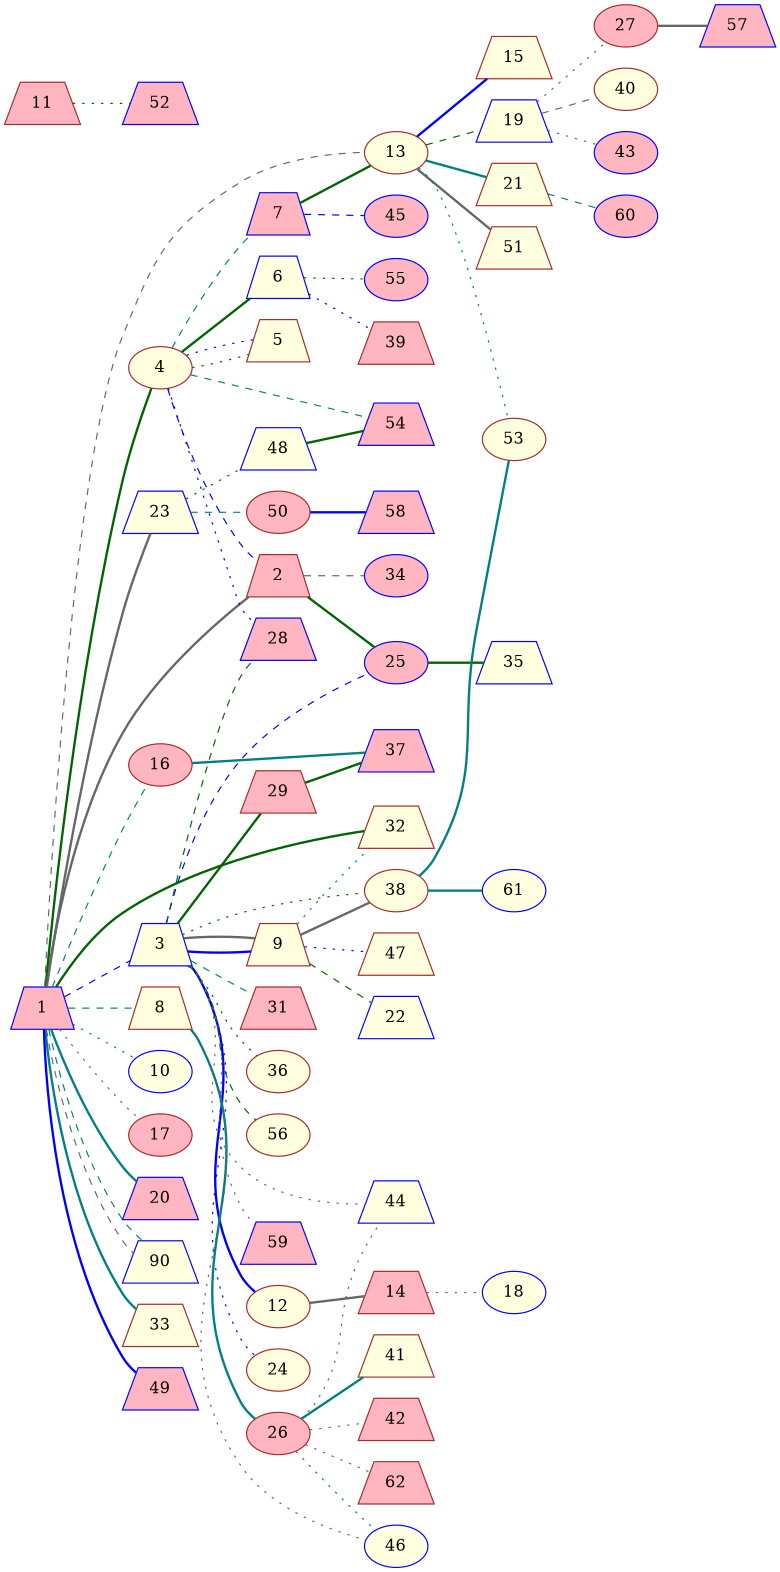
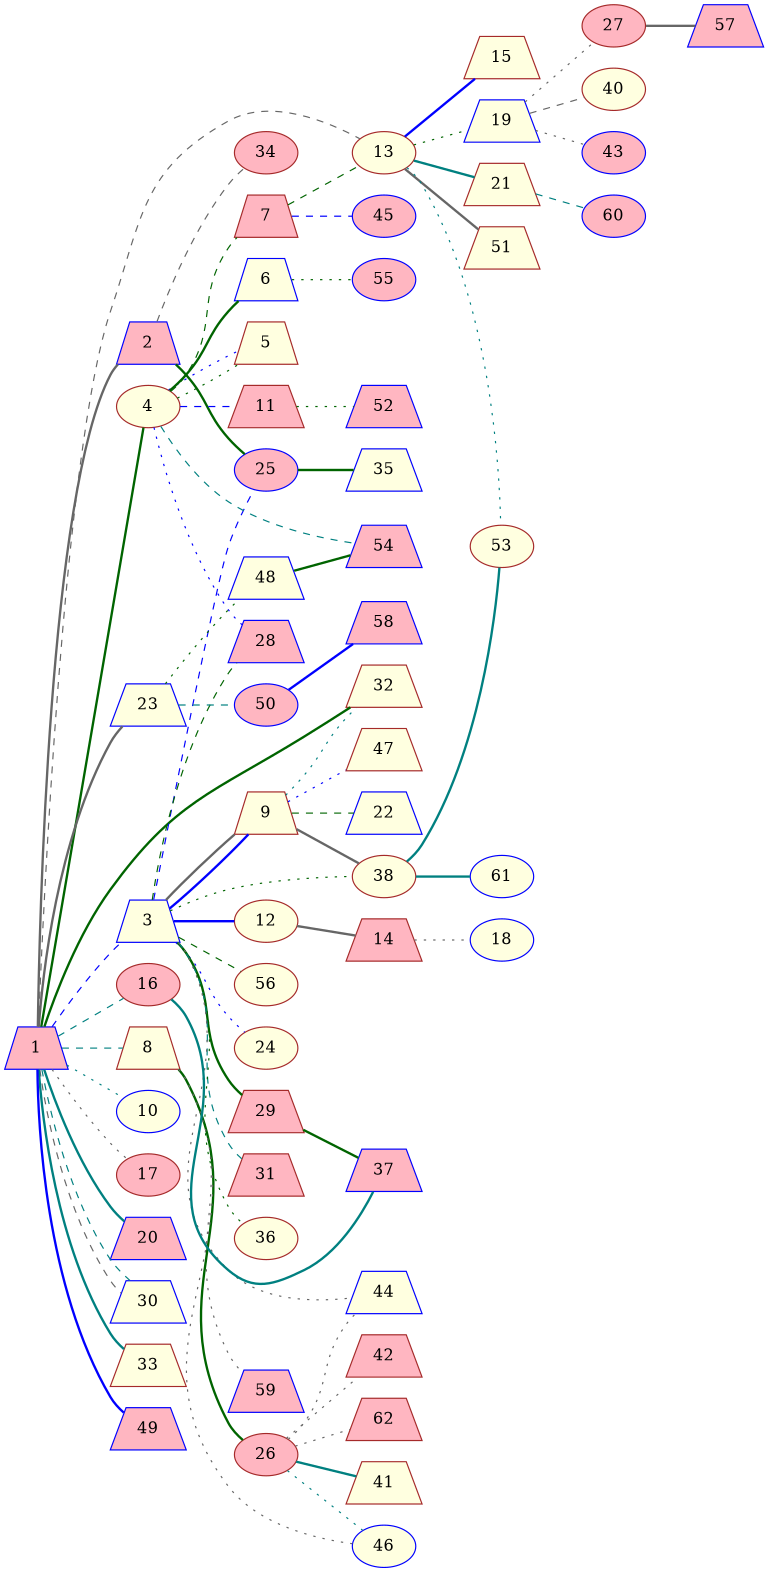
edge "19" -- "13": style dashed -> dotted
edge "13" -- "7": style bold -> dashed
node "7": color blue -> brown
edge "7" -- "4": color teal -> darkgreen
node "39": removed
edge "4" -- "2": now "4" -- "11"
node "50": color brown -> blue
node "2": color brown -> blue
node "34": color blue -> brown
edge "3" -- "59": now "8" -- "59"
node "90": label "90" -> "30"
edge "8" -- "26": color teal -> darkgreen
